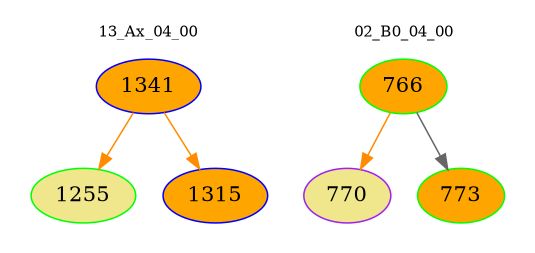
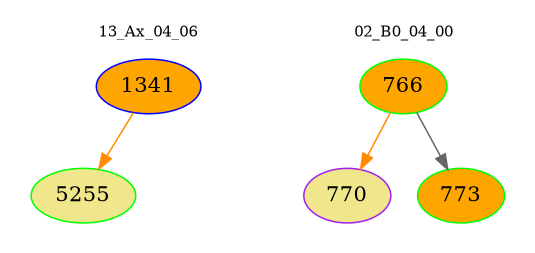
cluster "13_Ax_04_00": label "13_Ax_04_00" -> "13_Ax_04_06"
node "1255": label "1255" -> "5255"
node "1315": removed
